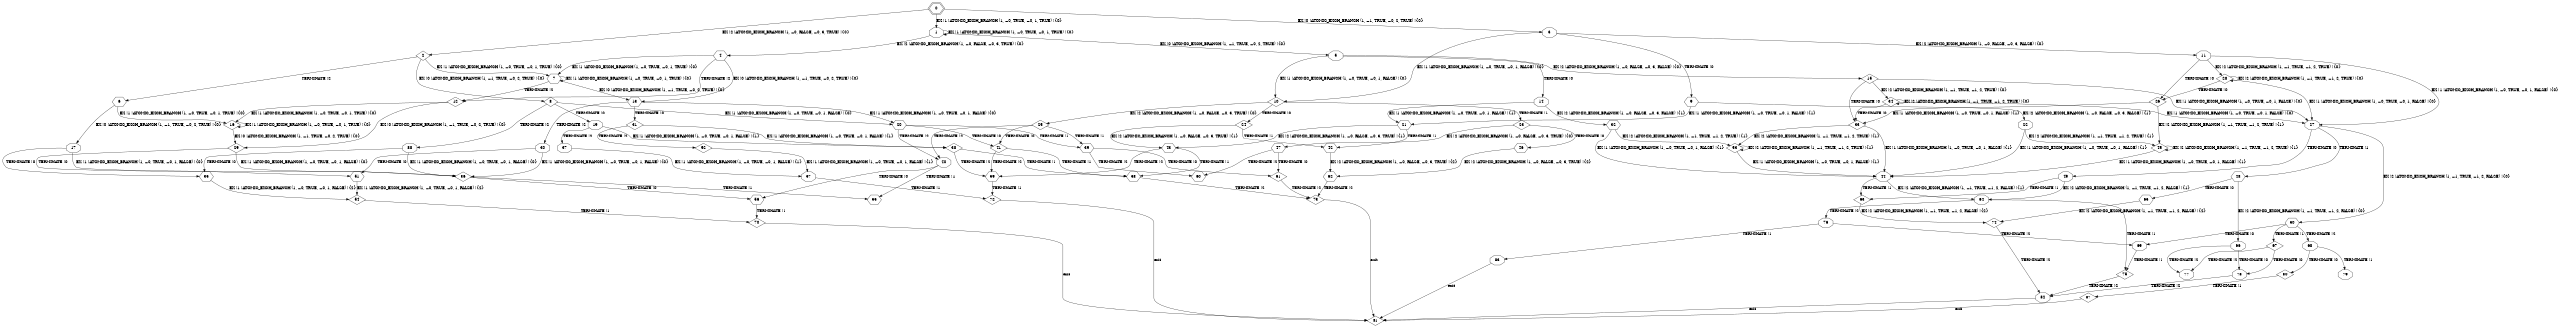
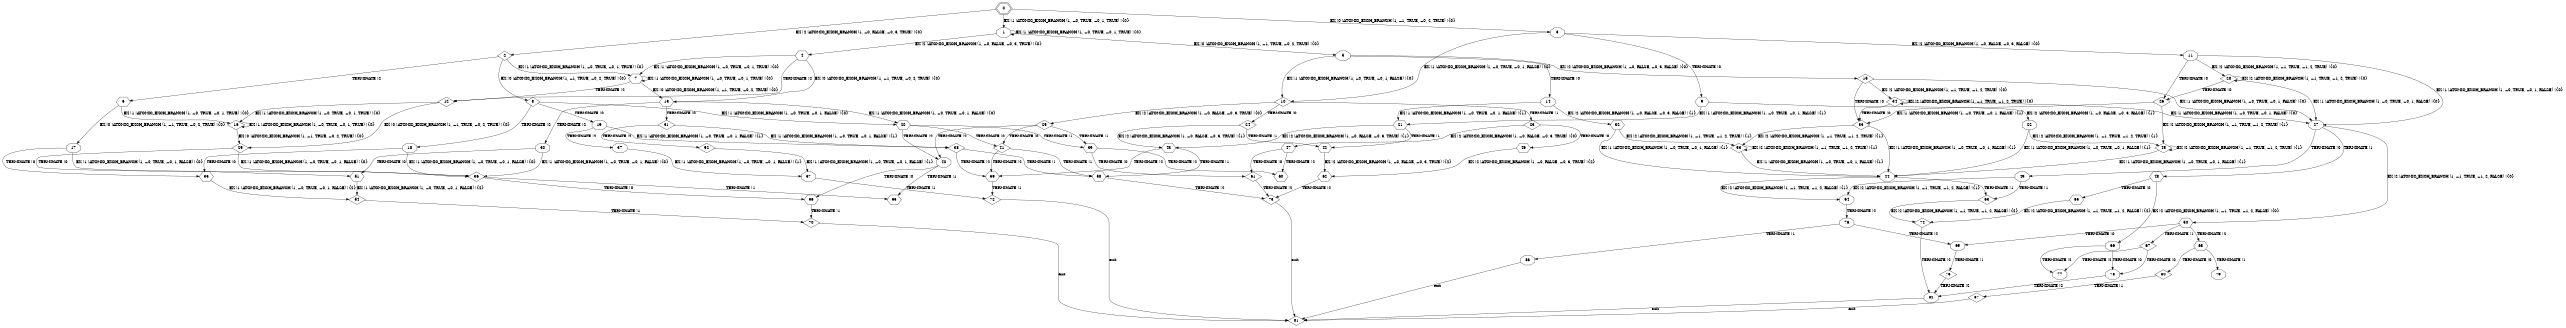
node "88": label "88" -> "18"
edge "64" -> "75": removed, label "TERMINATE !1"
node "68": shape octagon -> hexagon
